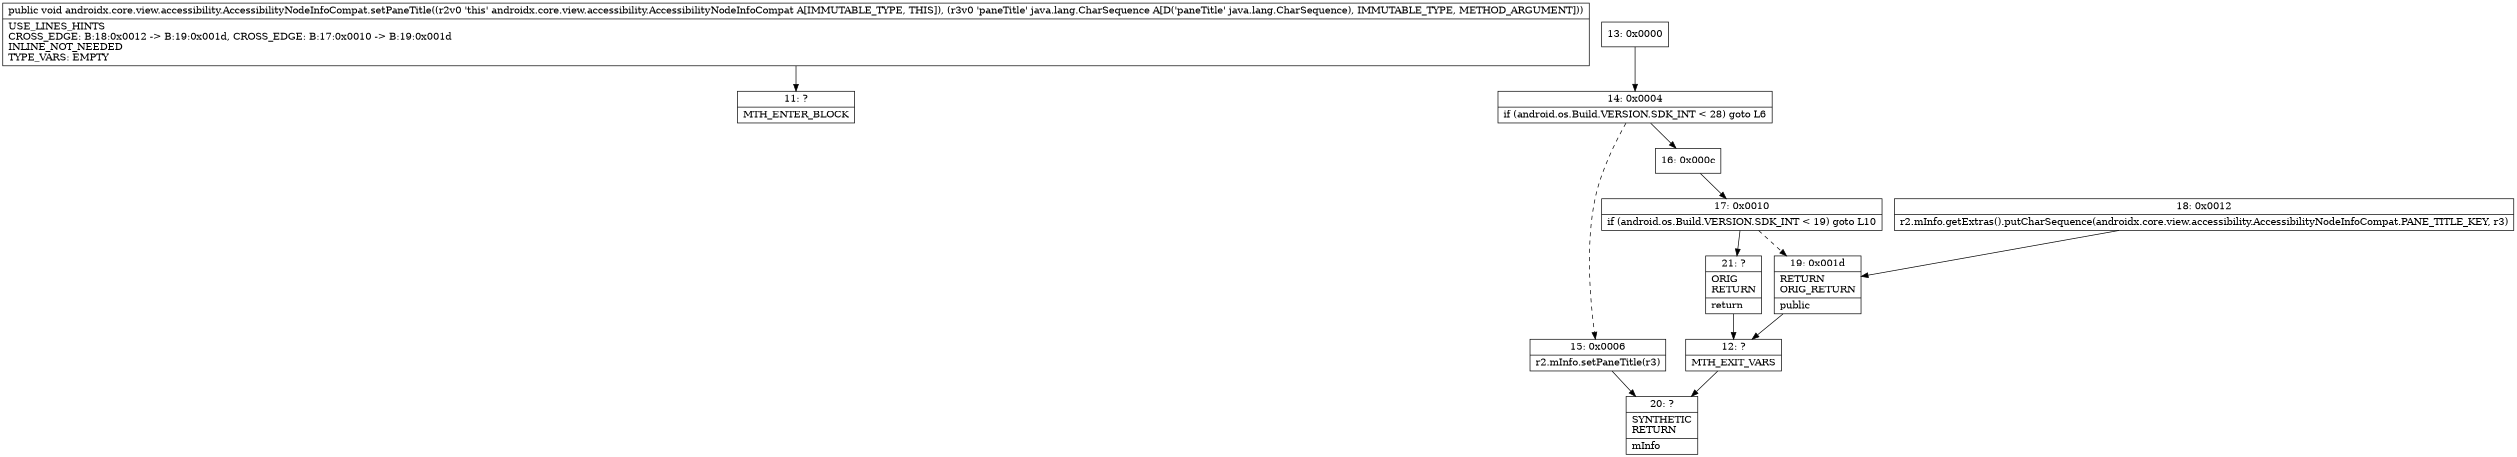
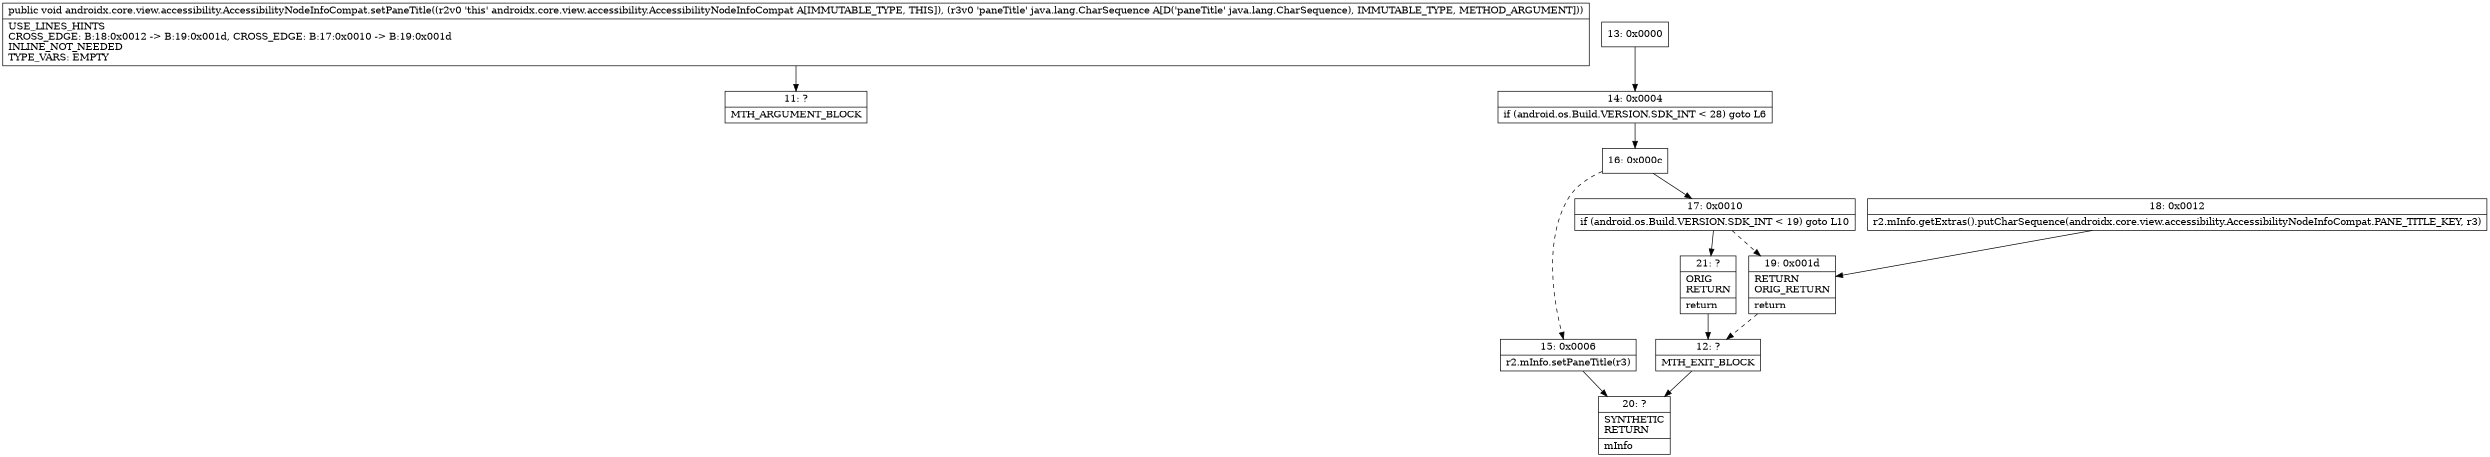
node "11: ?": text "MTH_ENTER_BLOCK" -> "MTH_ARGUMENT_BLOCK"
edge "14: 0x0004" -> "15: 0x0006": now "16: 0x000c" -> "15: 0x0006"
node "19: 0x001d": text "public" -> "return"
edge "19: 0x001d" -> "12: ?": style solid -> dashed
node "12: ?": text "MTH_EXIT_VARS" -> "MTH_EXIT_BLOCK"
